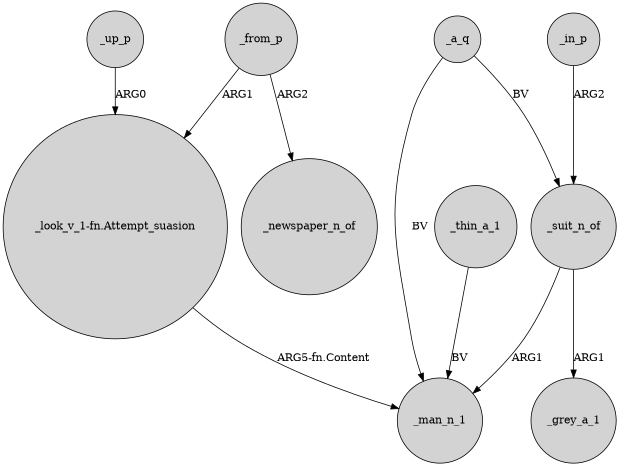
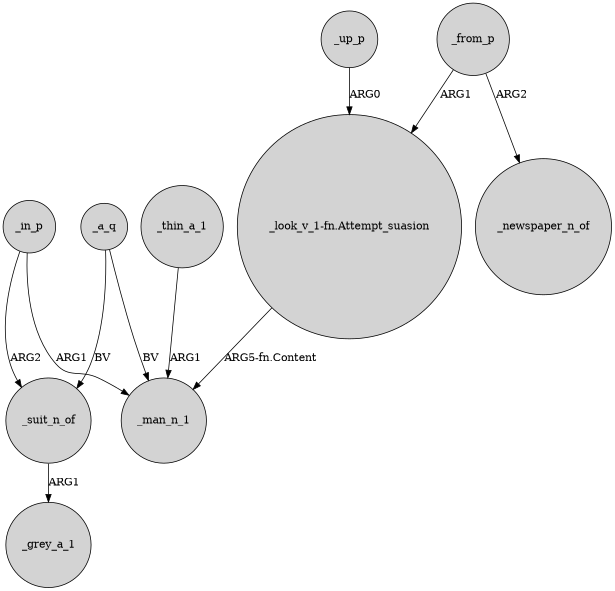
edge "_suit_n_of" -> "_man_n_1": now "_in_p" -> "_man_n_1"
edge "_thin_a_1" -> "_man_n_1": label "BV" -> "ARG1"
